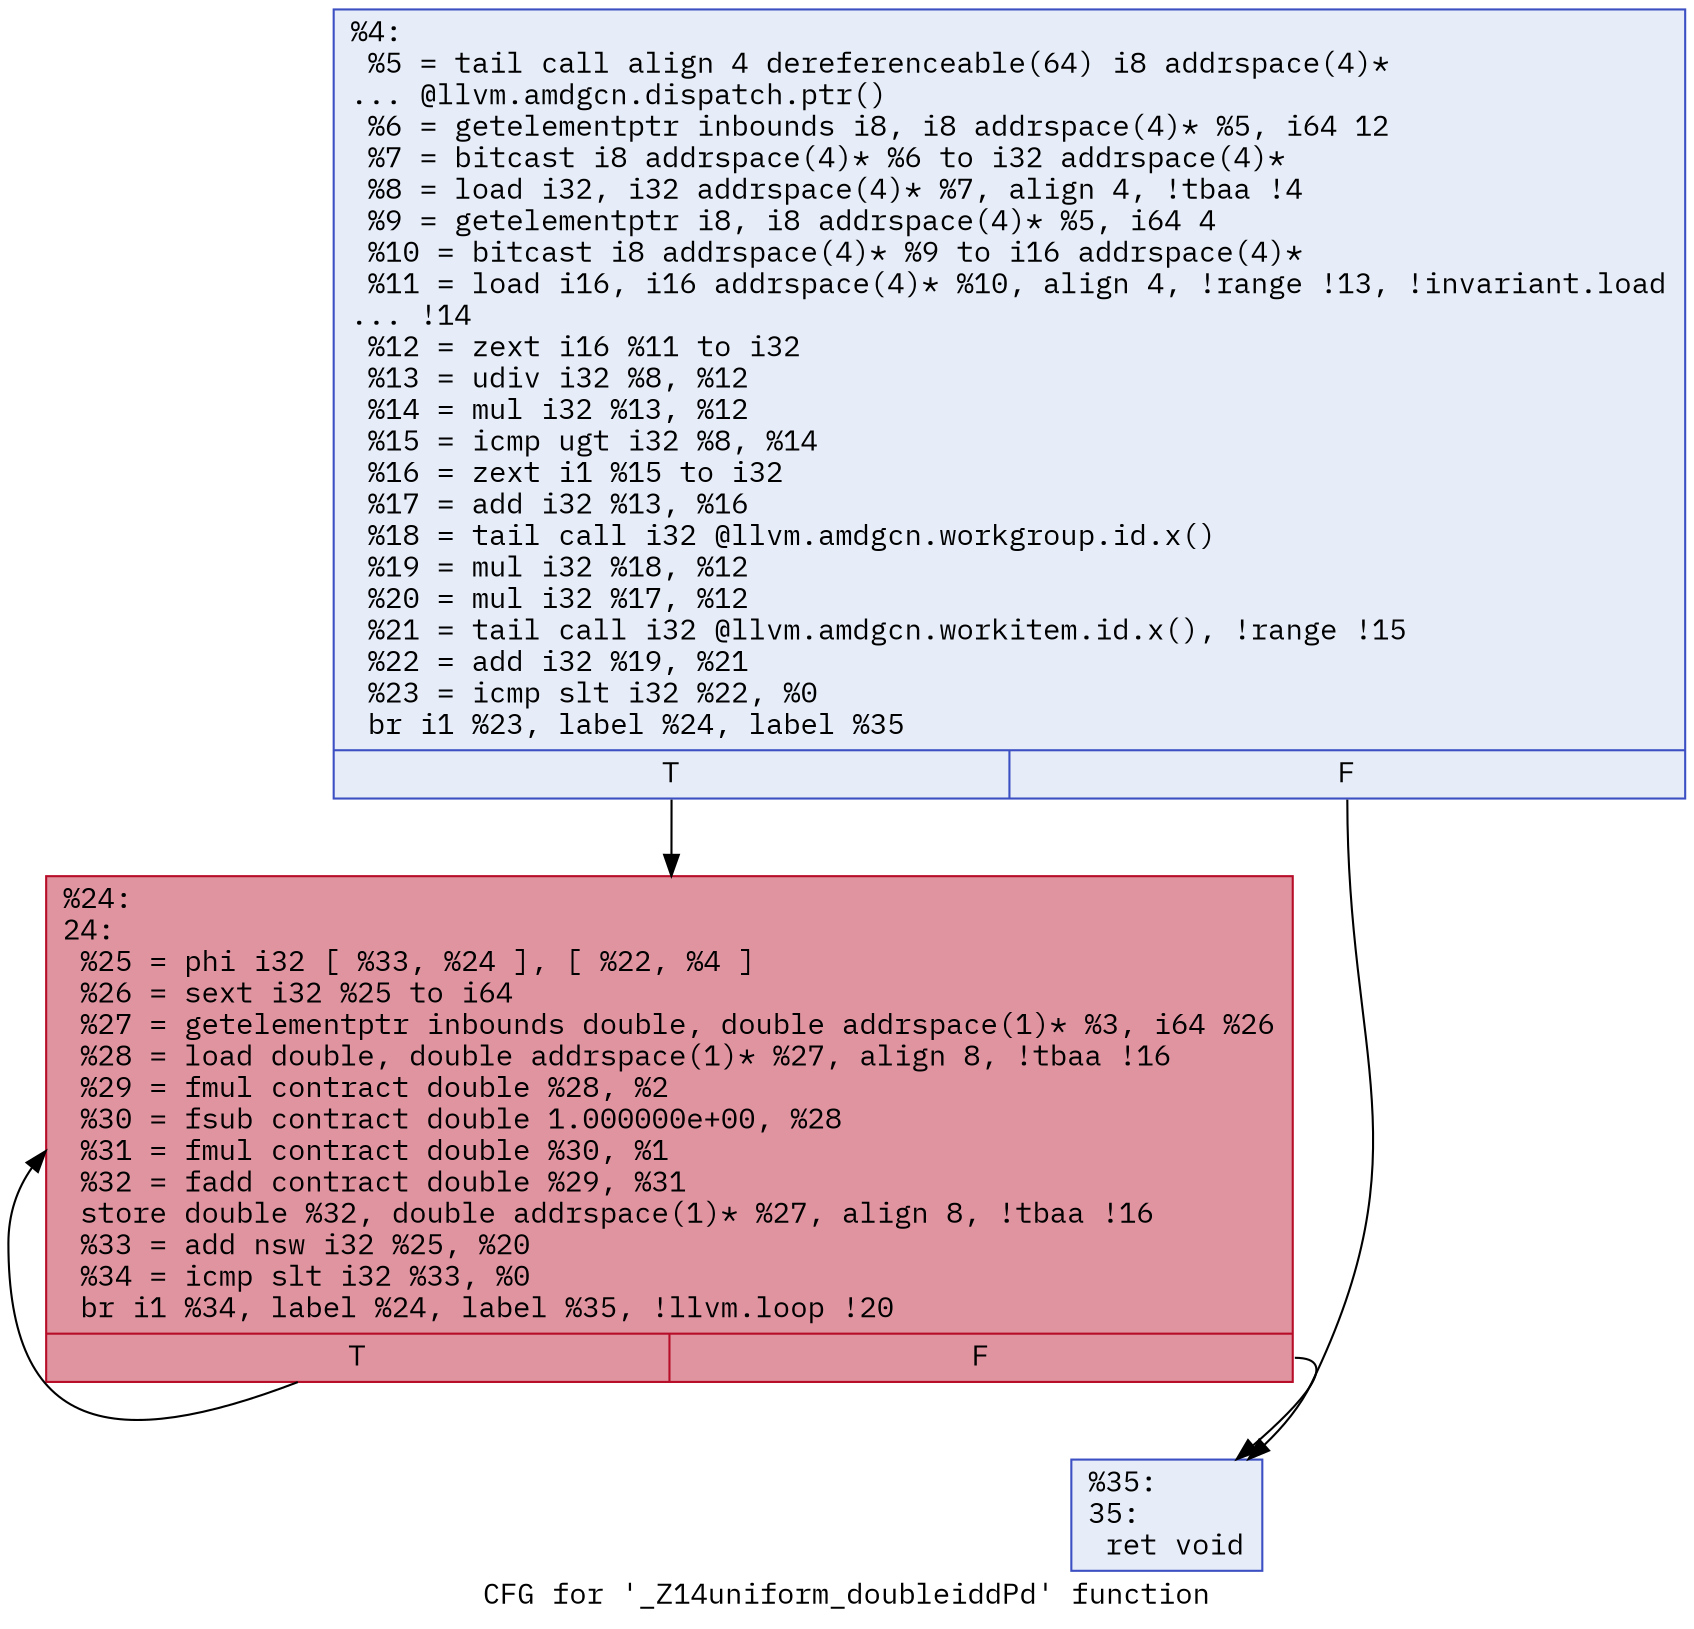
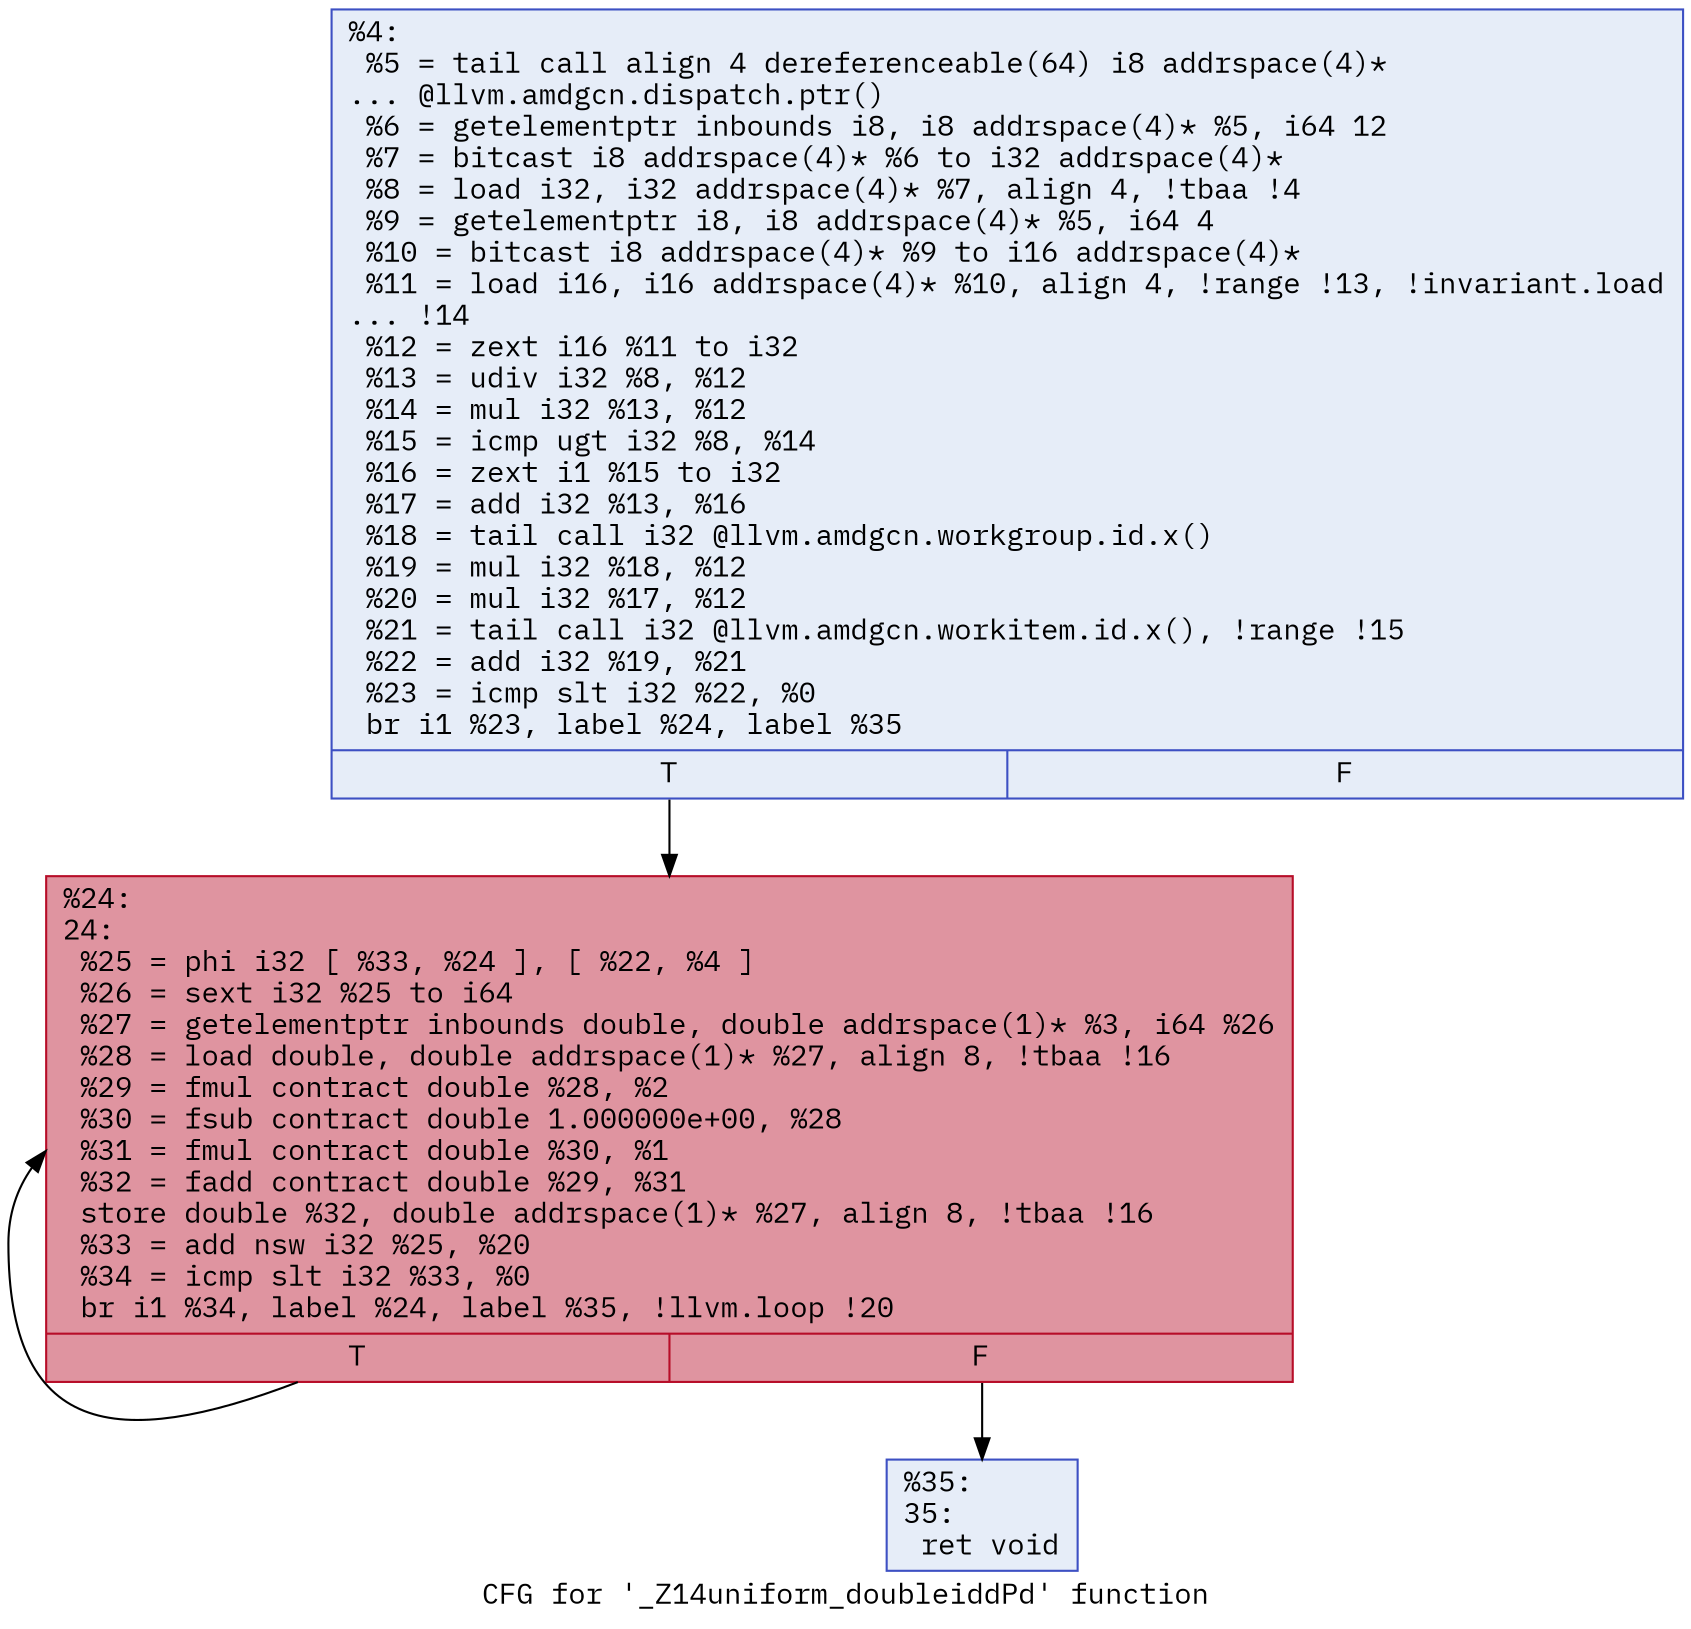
edge "%4:" -> "%35:": removed
